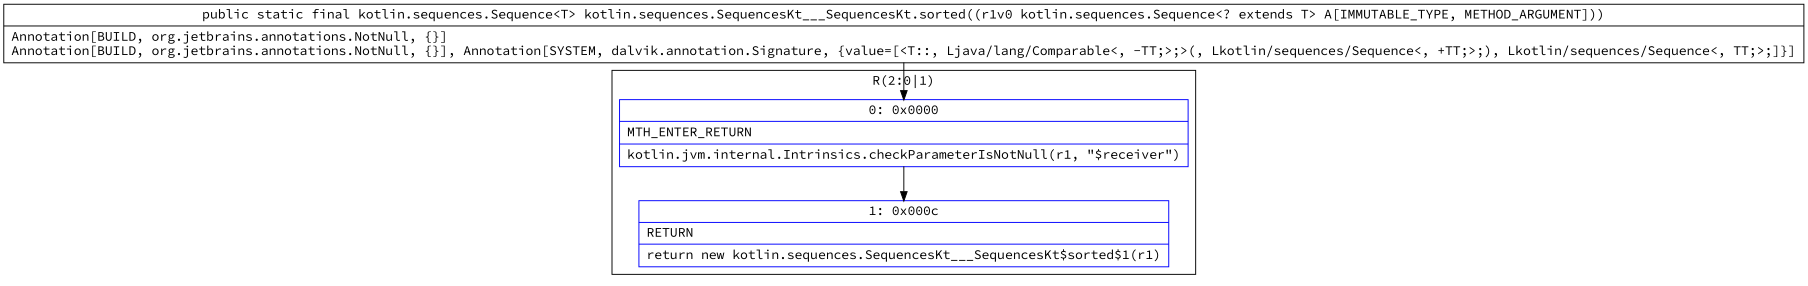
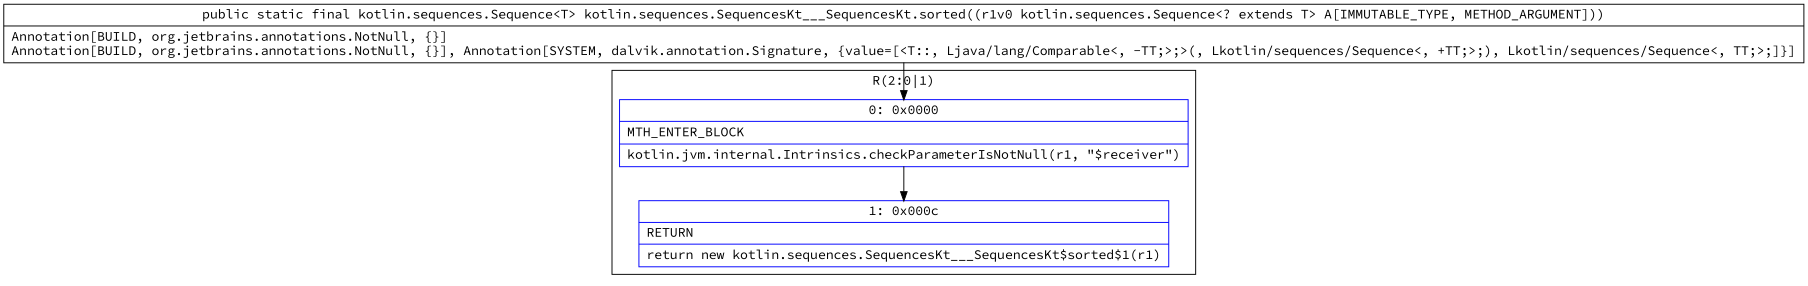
node "0: 0x0000": text "MTH_ENTER_RETURN" -> "MTH_ENTER_BLOCK"
